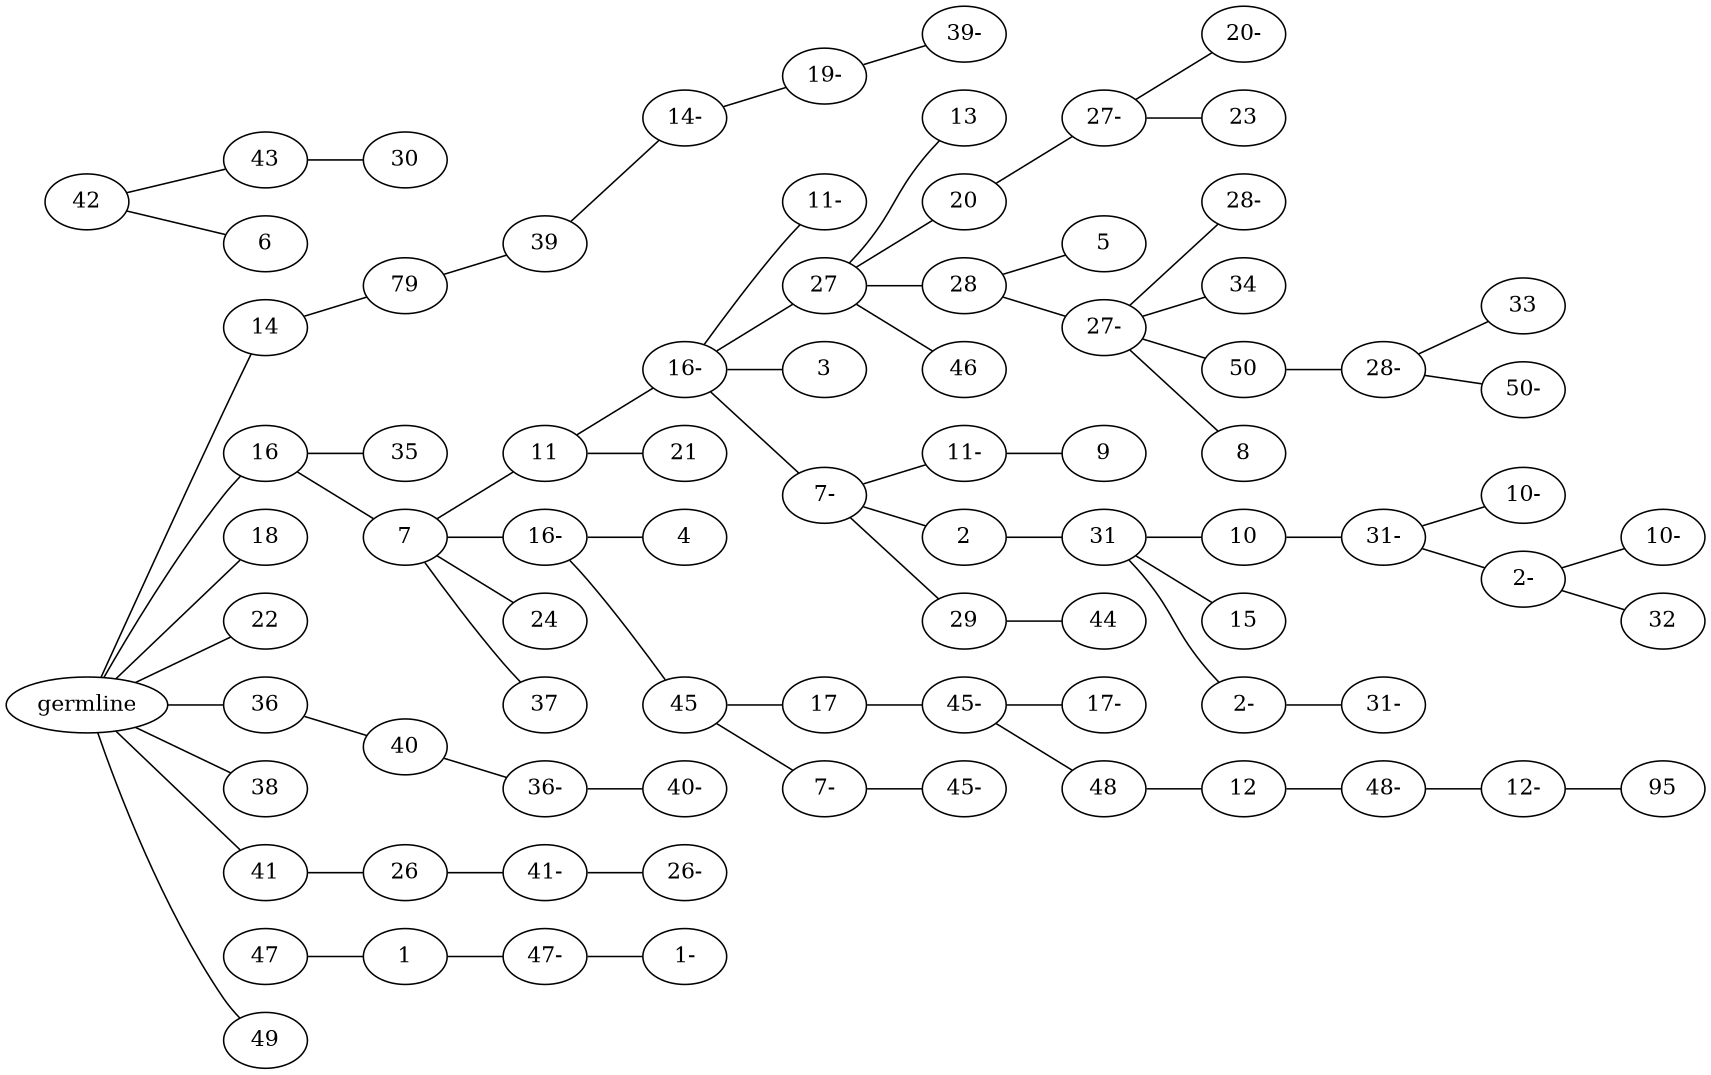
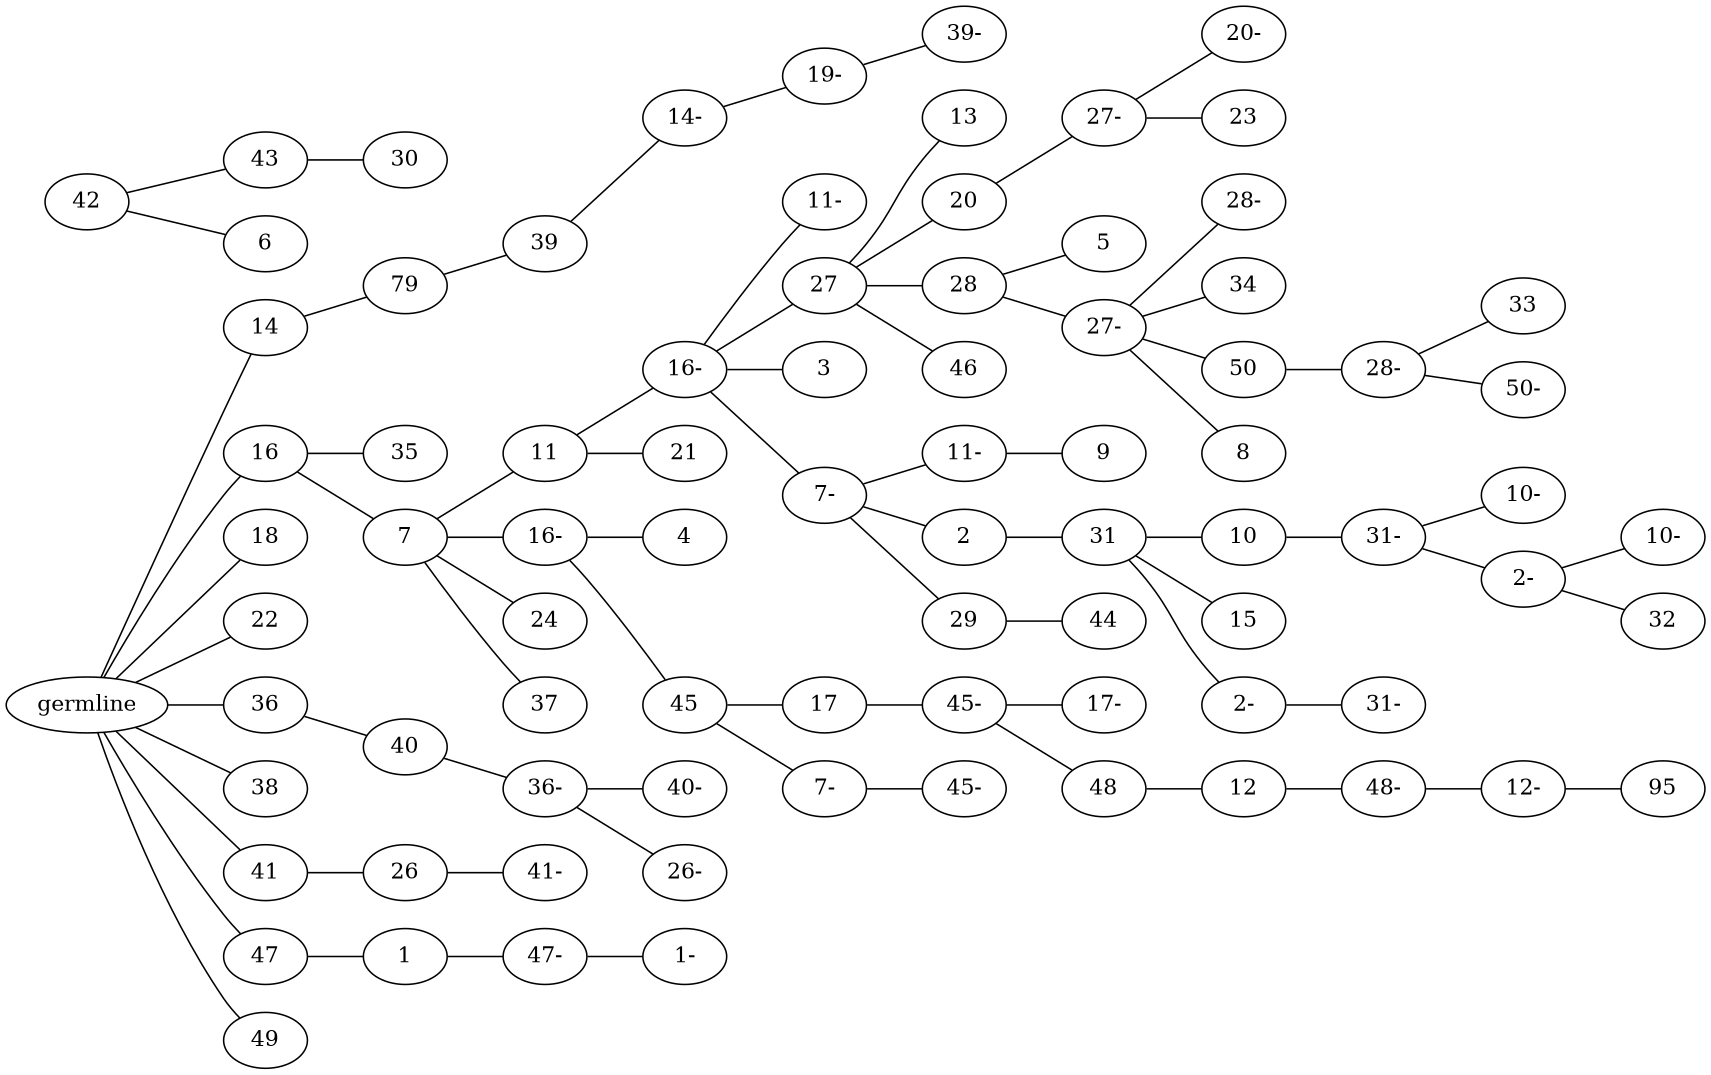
edge "germline" -- "47": added
edge "41-" -- "26-": now "36-" -- "26-"
